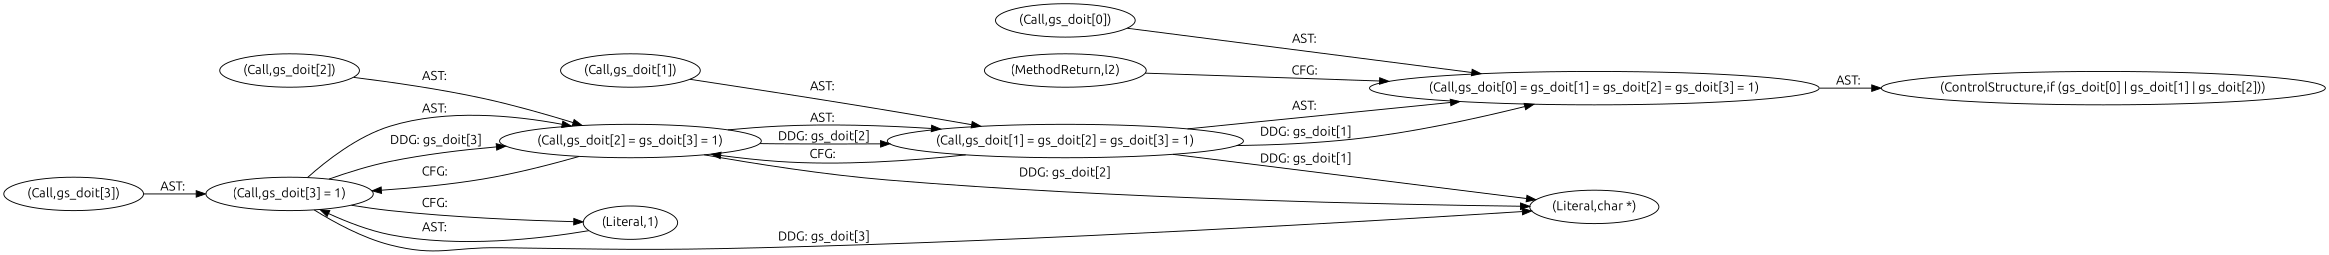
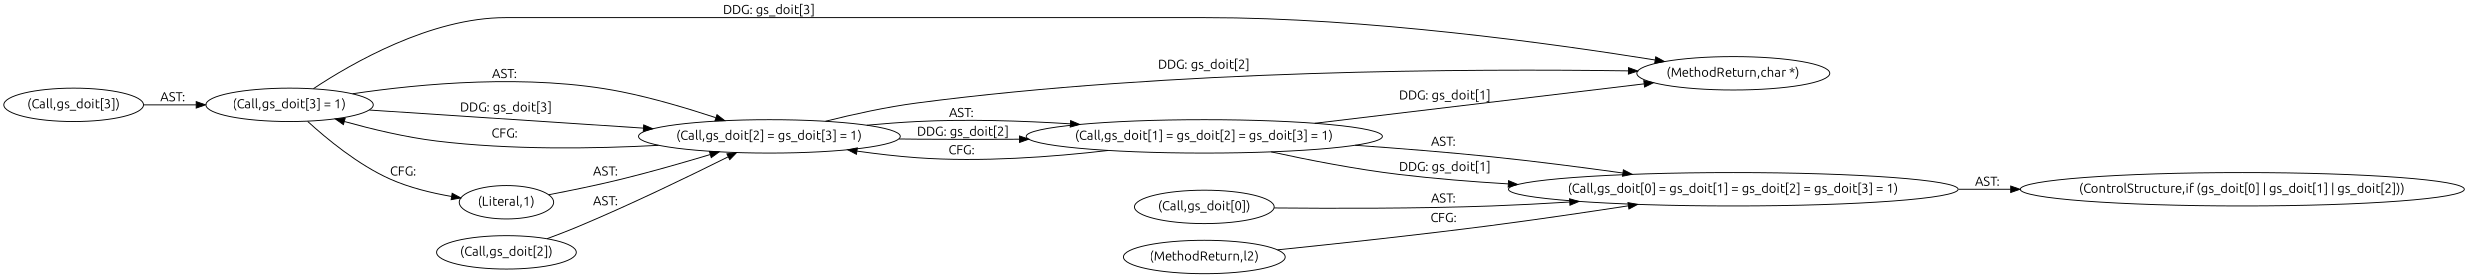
node "(Call,gs_doit[1])": removed
node "(Literal,char *)": label "(Literal,char *)" -> "(MethodReturn,char *)"
edge "(Literal,1)" -> "(Call,gs_doit[3] = 1)": now "(Literal,1)" -> "(Call,gs_doit[2] = gs_doit[3] = 1)"
